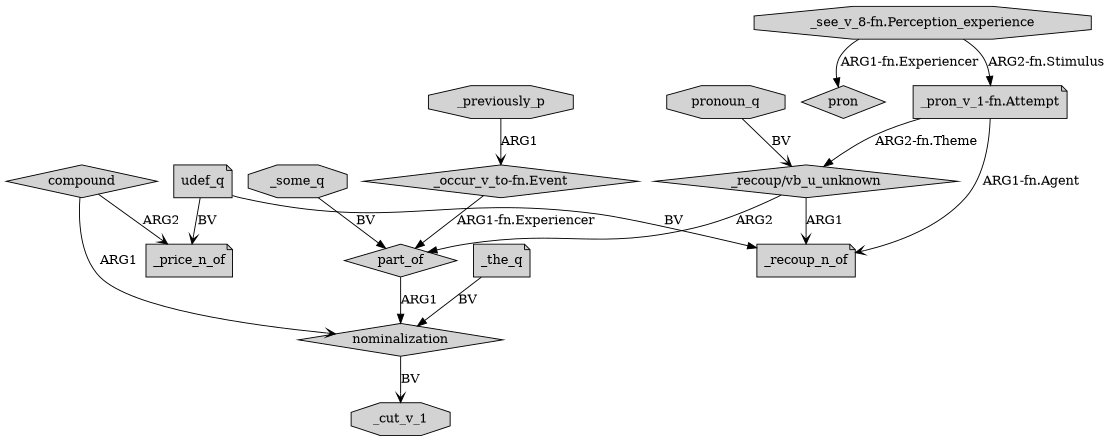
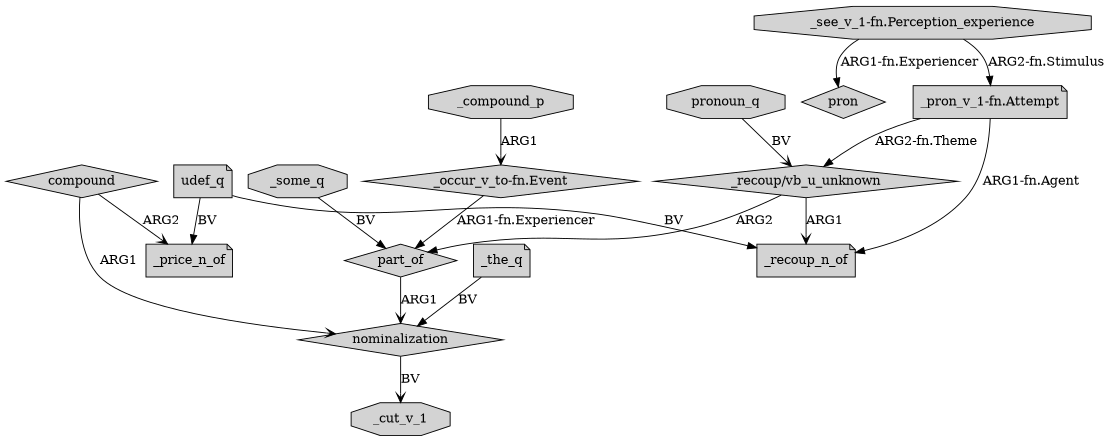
node "_see_v_8-fn.Perception_experience": label "_see_v_8-fn.Perception_experience" -> "_see_v_1-fn.Perception_experience"
node "_previously_p": label "_previously_p" -> "_compound_p"
edge "_pron_v_1-fn.Attempt" -> "_recoup_n_of": arrowhead vee -> normal
edge "udef_q" -> "_price_n_of": arrowhead vee -> normal
edge "part_of" -> "nominalization": arrowhead normal -> vee
